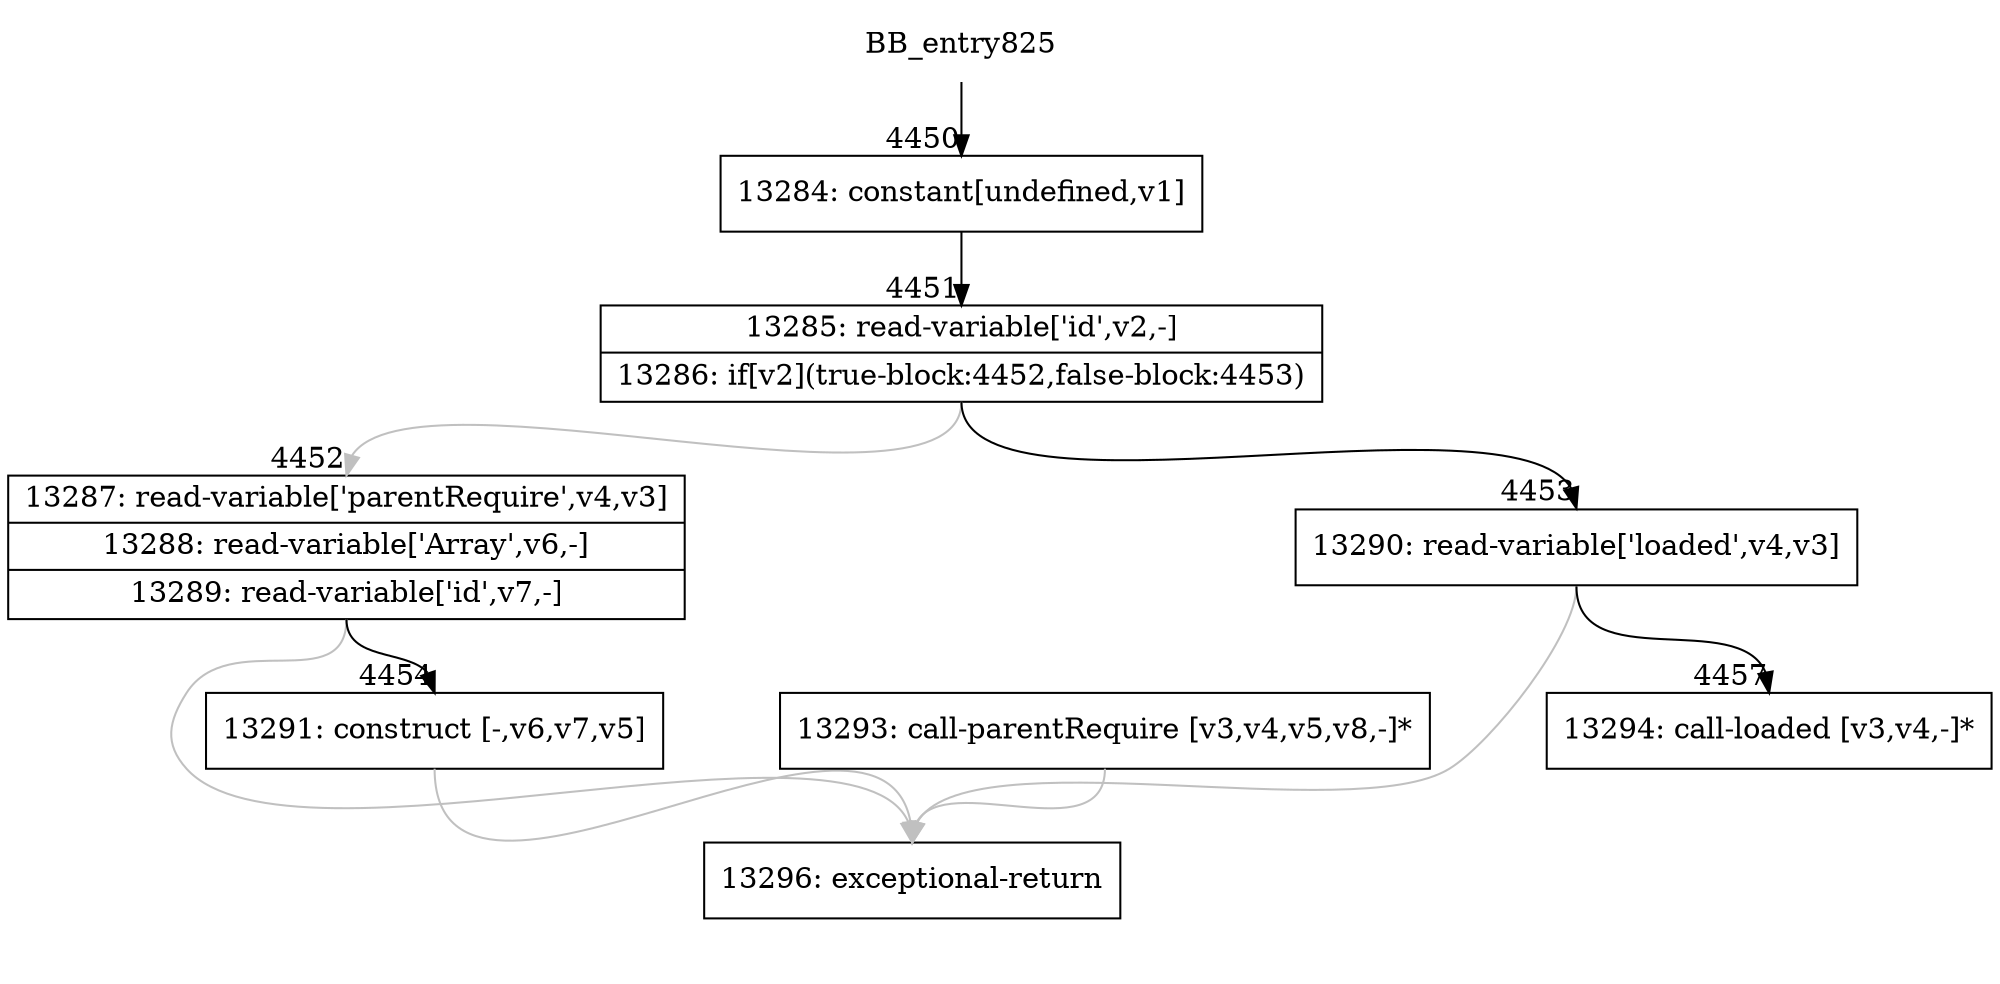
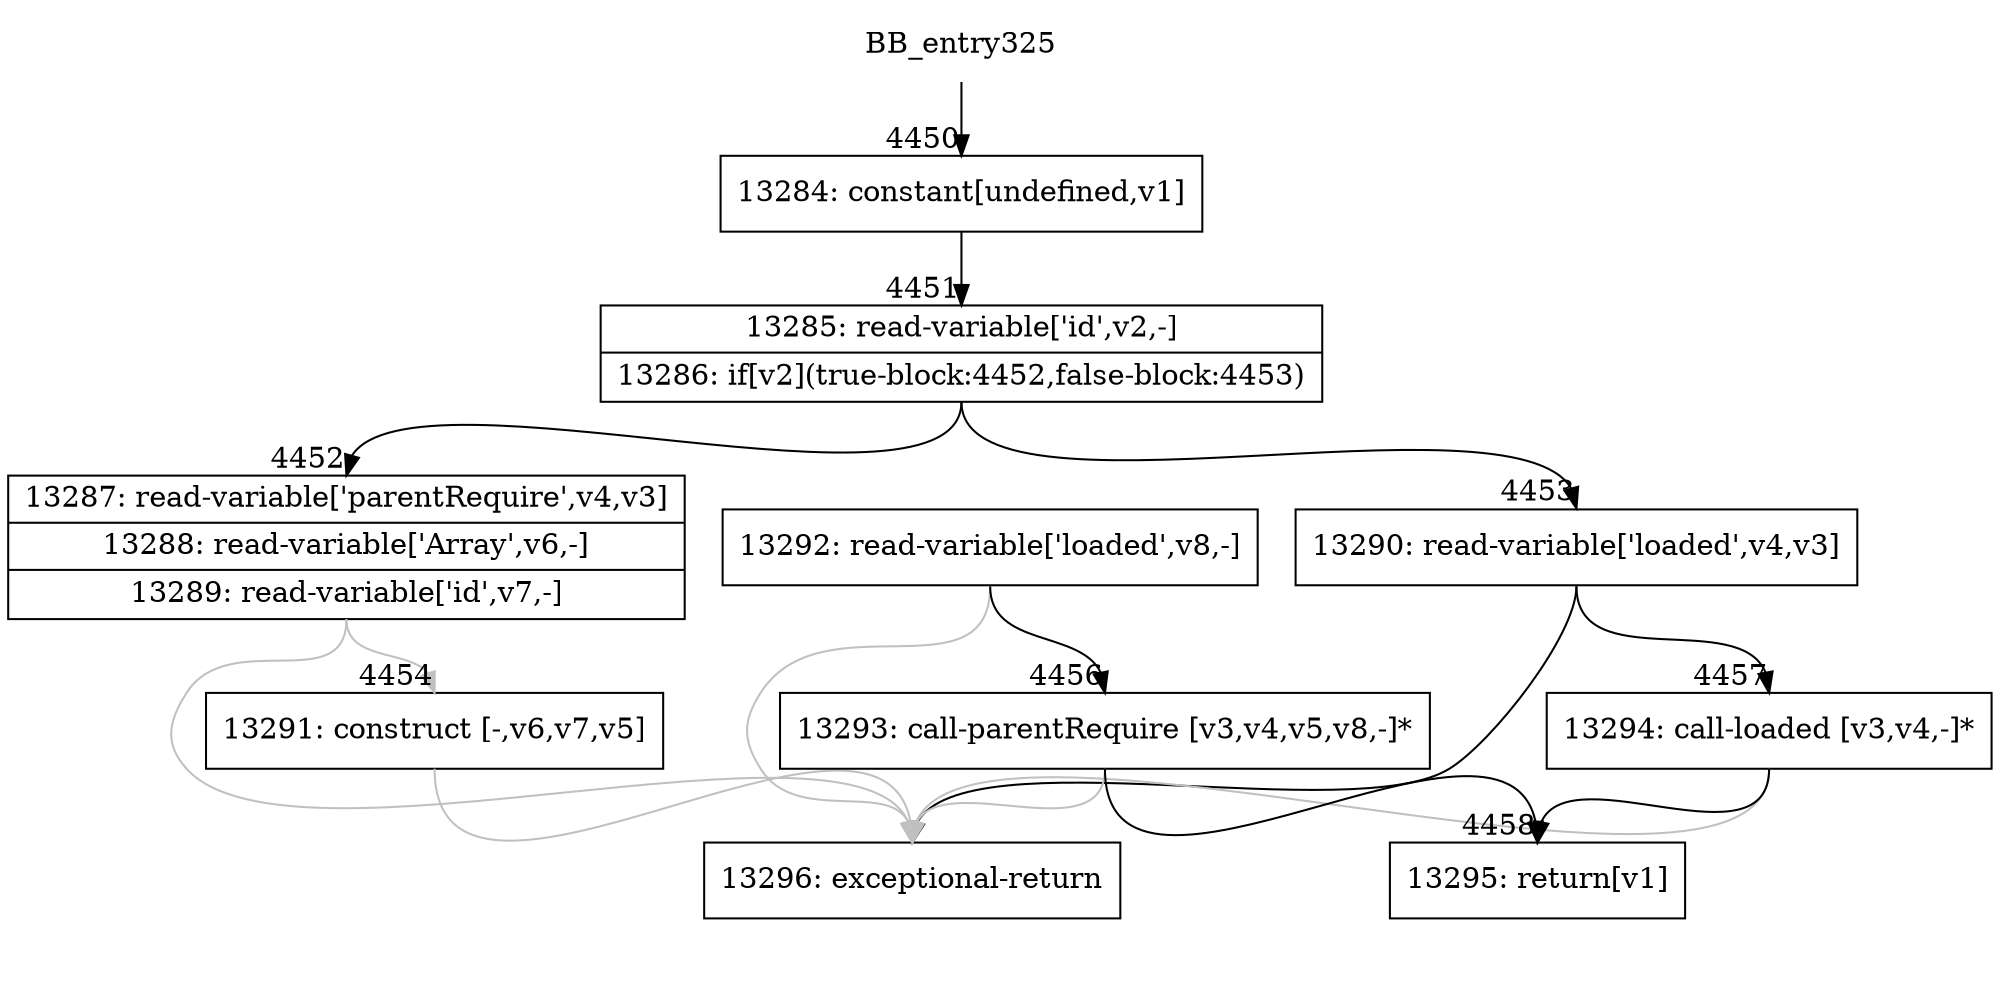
node "BB_entry825": label "BB_entry825" -> "BB_entry325"
edge "13285: read-variable['id',v2,-]" -> "13287: read-variable['parentRequire',v4,v3]": color gray -> black
node "13292: read-variable['loaded',v8,-]": added
edge "13287: read-variable['parentRequire',v4,v3]" -> "13291: construct [-,v6,v7,v5]": color black -> gray
edge "13290: read-variable['loaded',v4,v3]" -> "13296: exceptional-return": color gray -> black
edge "13294: call-loaded [v3,v4,-]*" -> "13296: exceptional-return": added
node "13295: return[v1]": added
